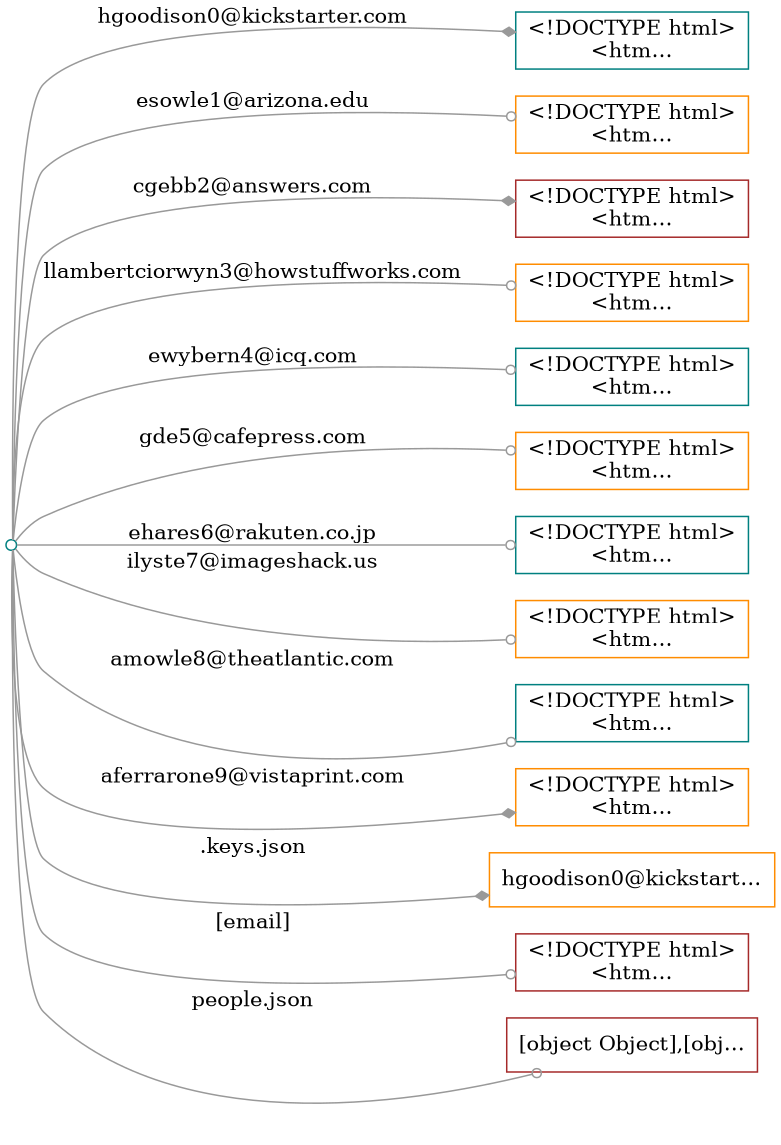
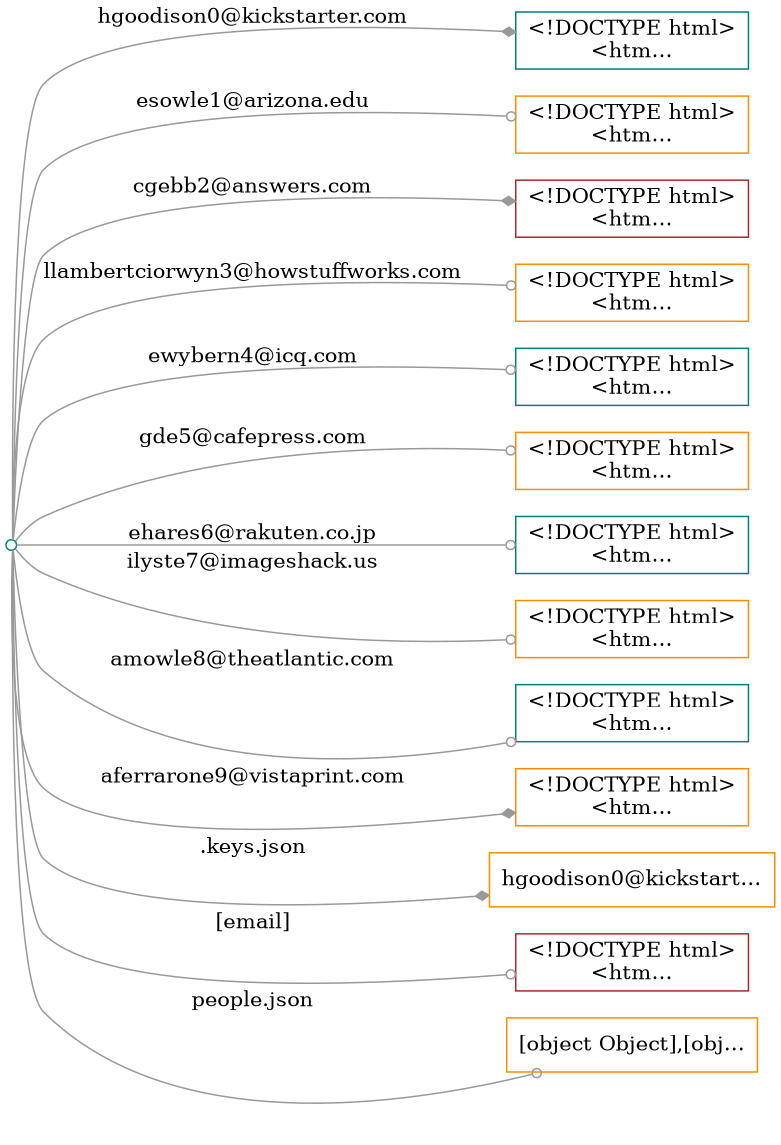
node "[object Object],[obj…": color brown -> darkorange
